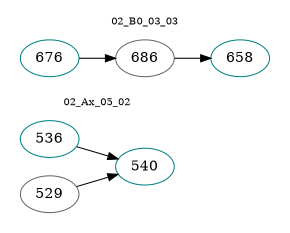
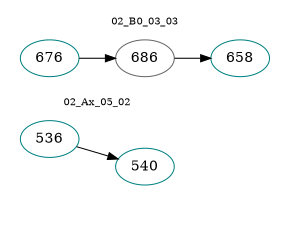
node "529": removed
